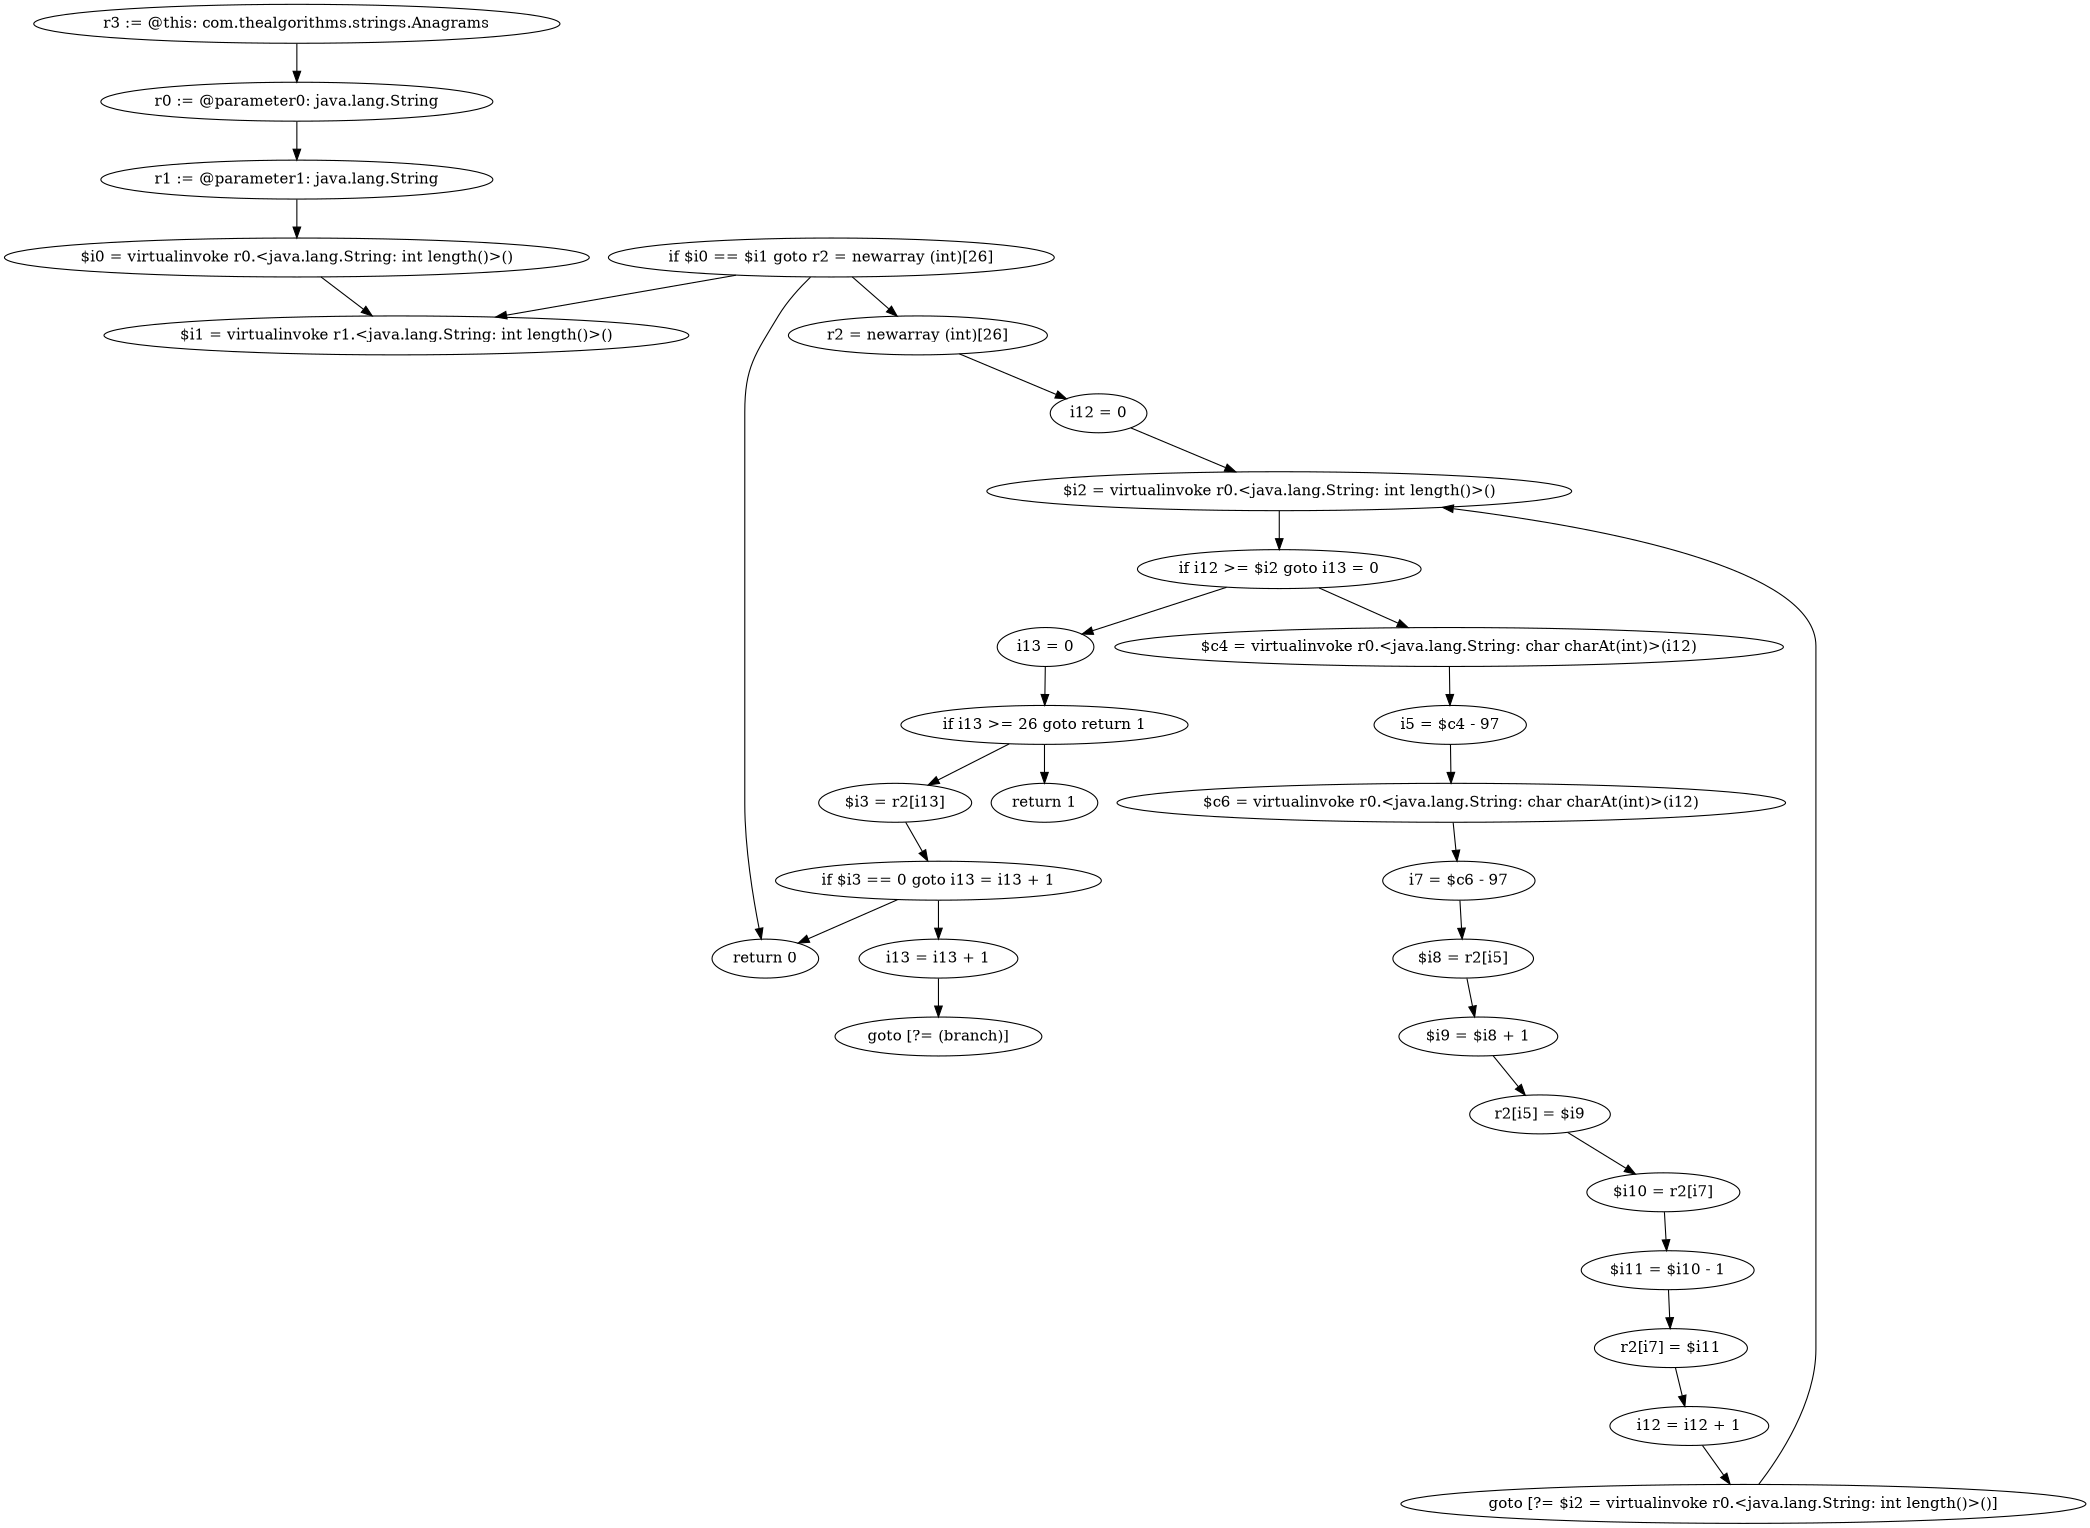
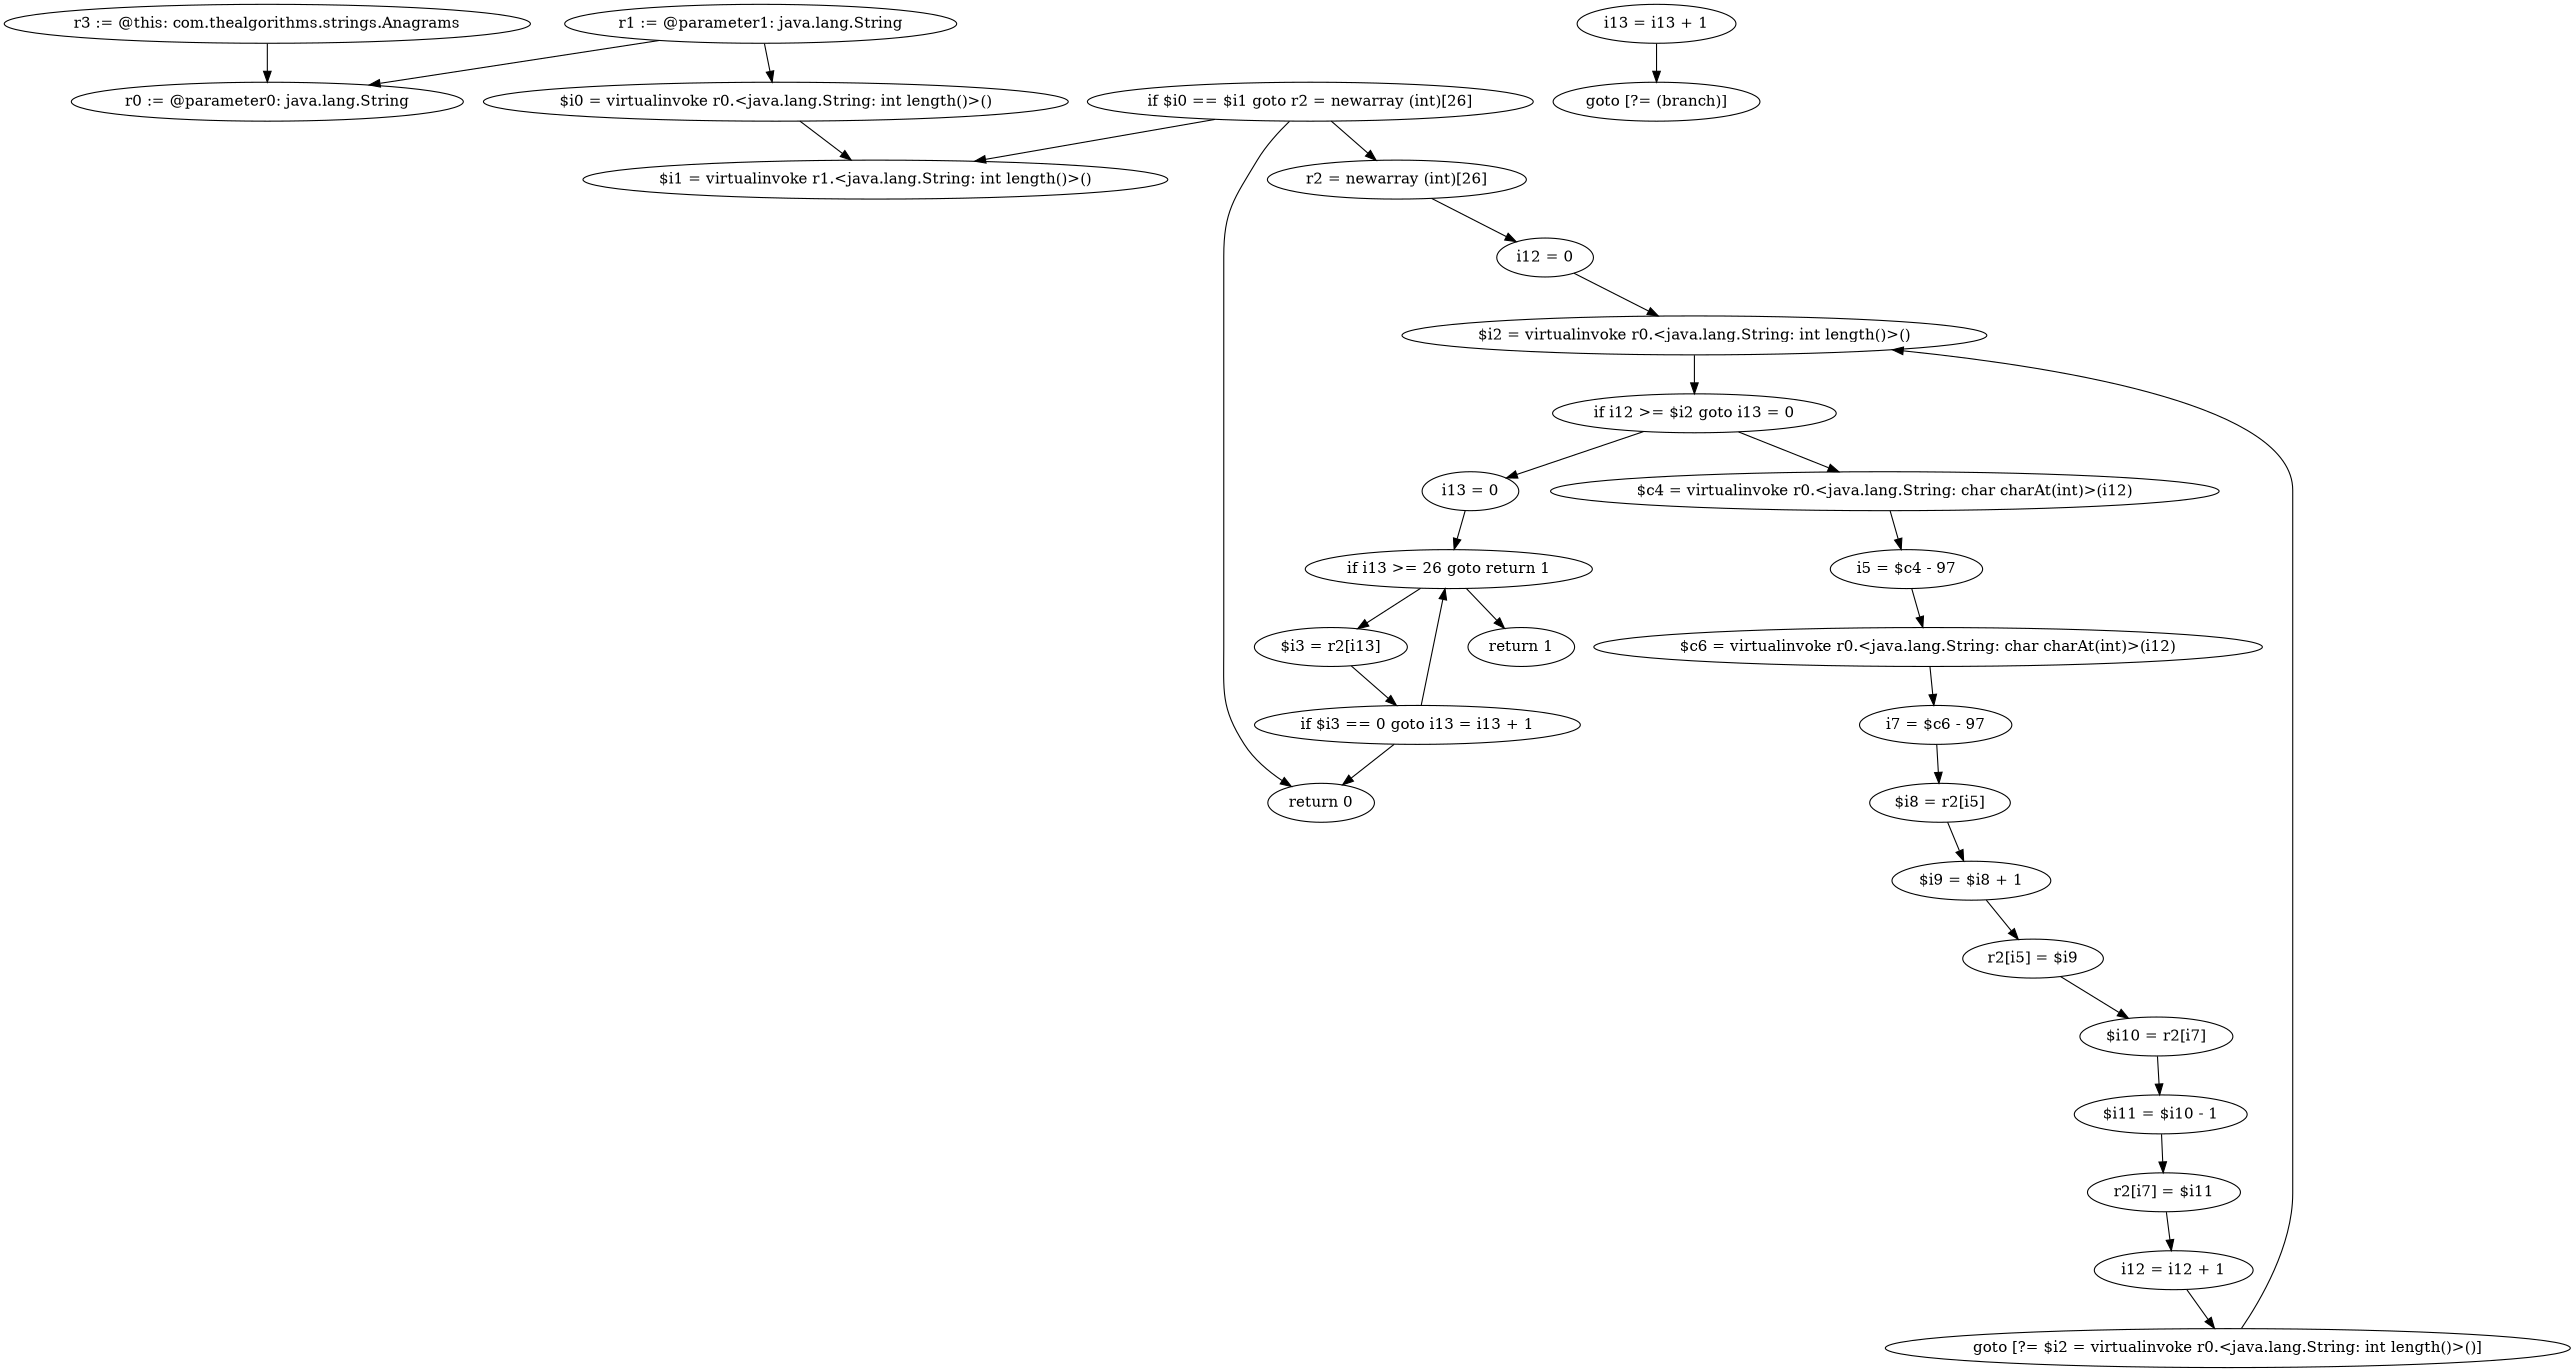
edge "r0 := @parameter0: java.lang.String" -> "r1 := @parameter1: java.lang.String": reversed
edge "if $i3 == 0 goto i13 = i13 + 1" -> "i13 = i13 + 1": now "if $i3 == 0 goto i13 = i13 + 1" -> "if i13 >= 26 goto return 1"
